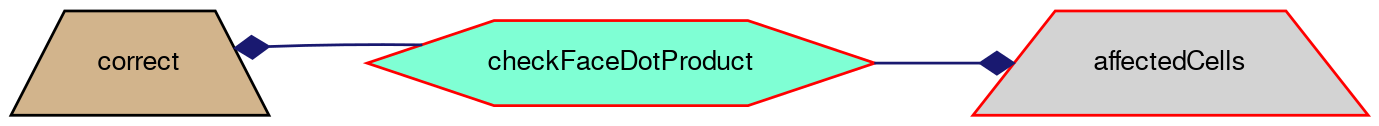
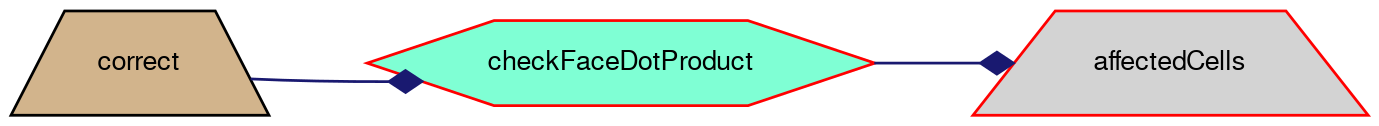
edge "checkFaceDotProduct" -> "correct": reversed
